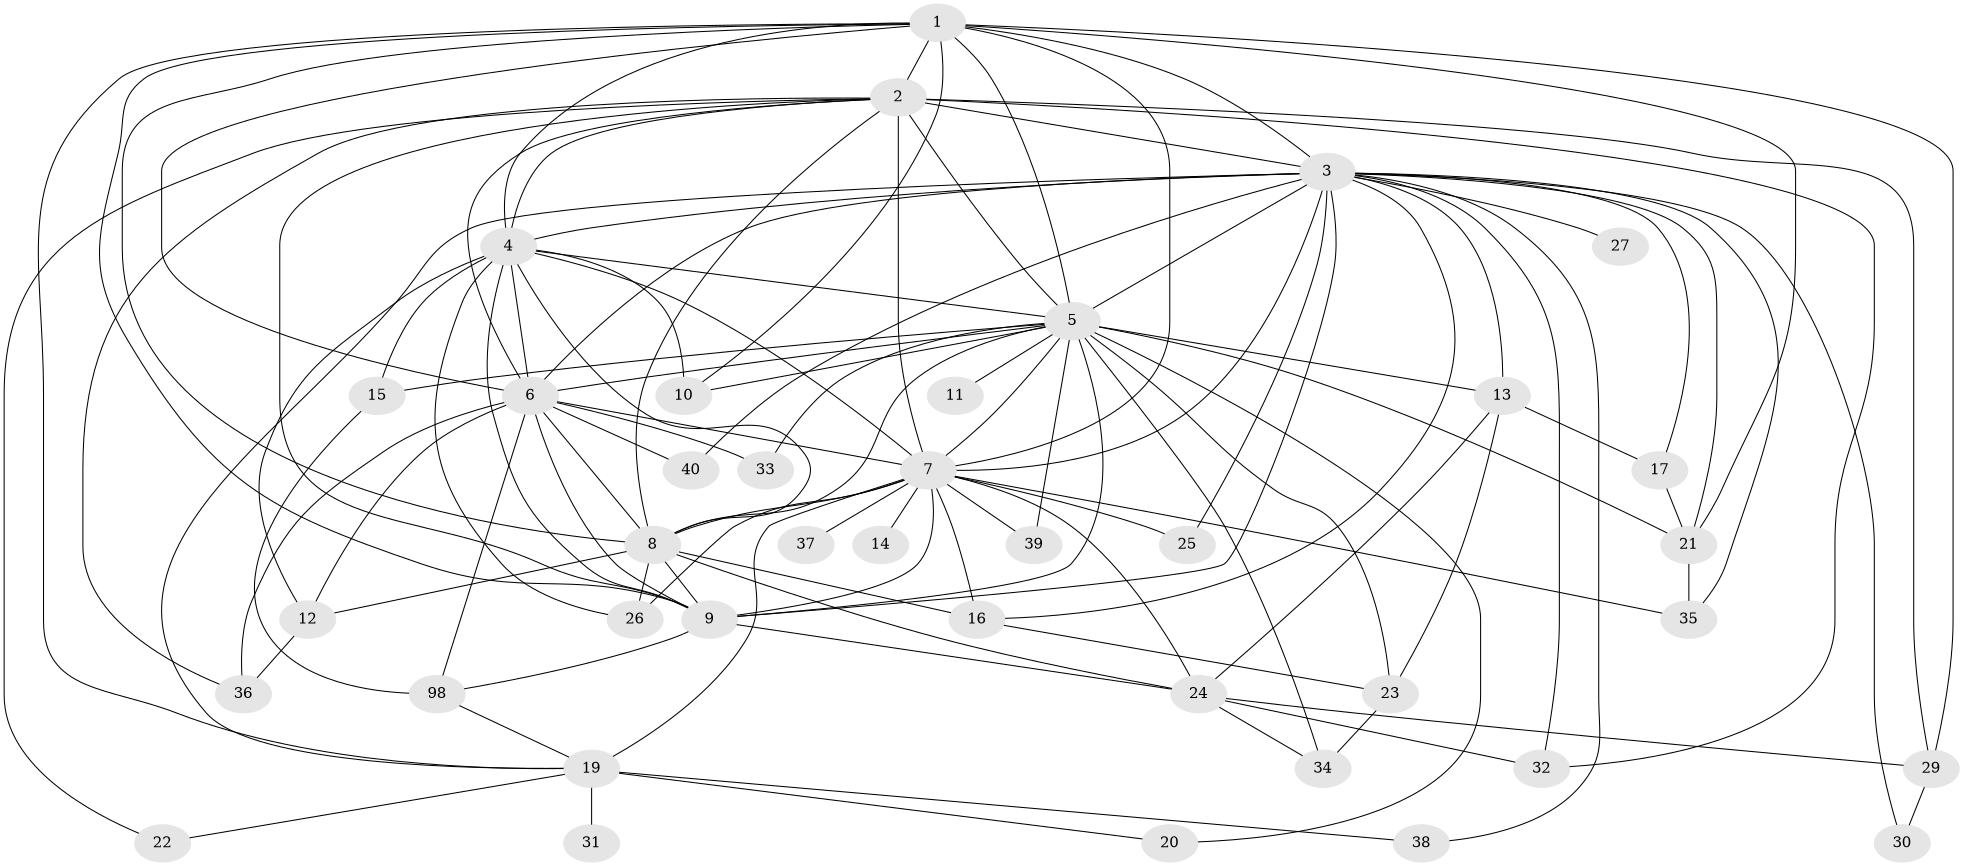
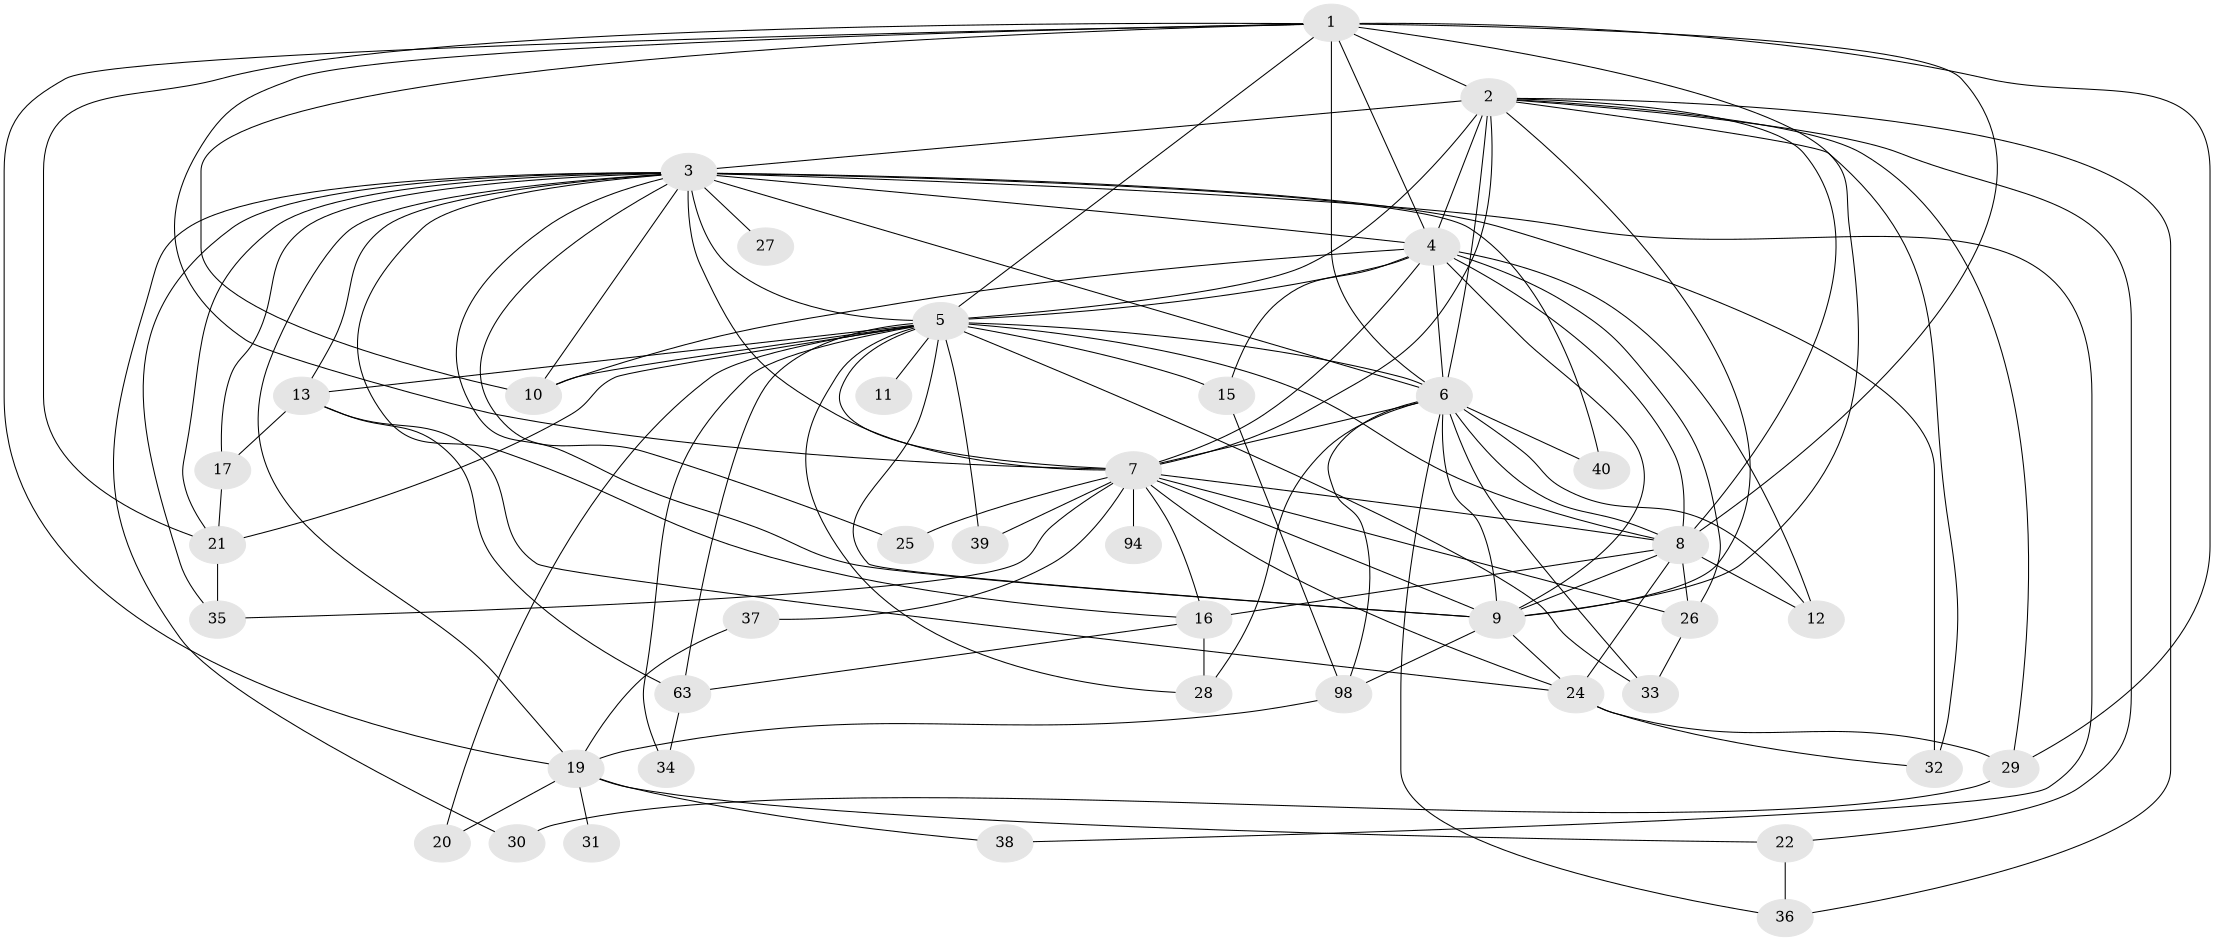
edge "1" -- "3": now "10" -- "3"
node "14": label "14" -> "94"
edge "7" -- "19": now "37" -- "19"
edge "12" -- "36": now "22" -- "36"
edge "26" -- "33": added
node "28": added
node "23": label "23" -> "63"
edge "24" -- "34": removed
